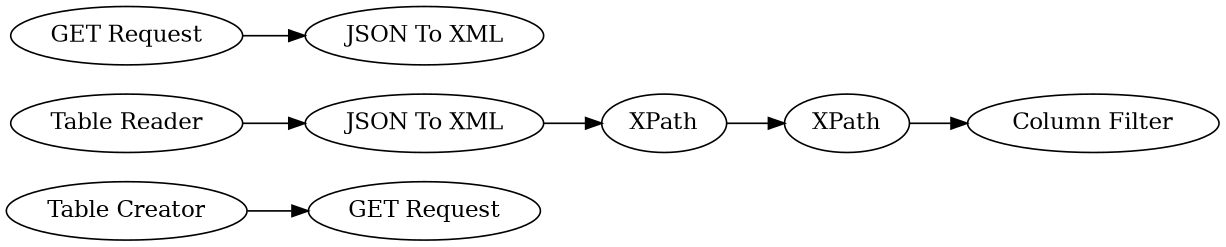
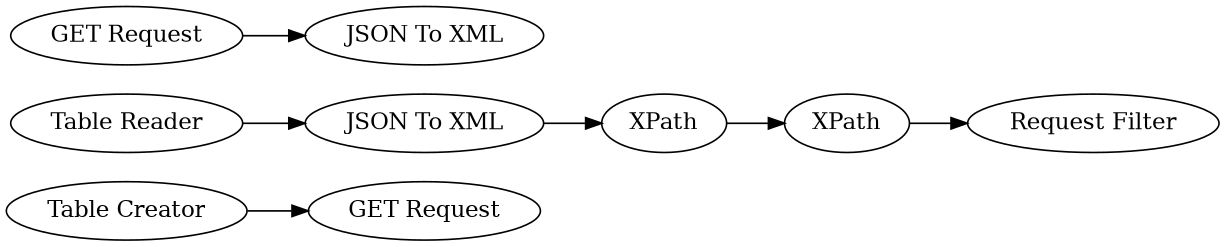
node "Column Filter": label "Column Filter" -> "Request Filter"
